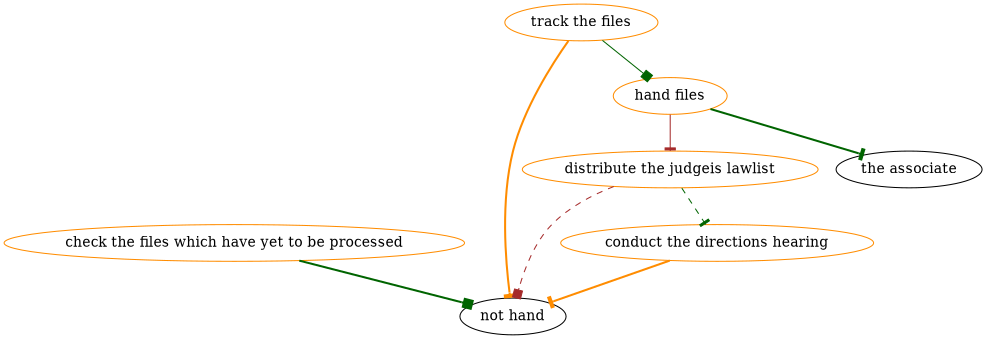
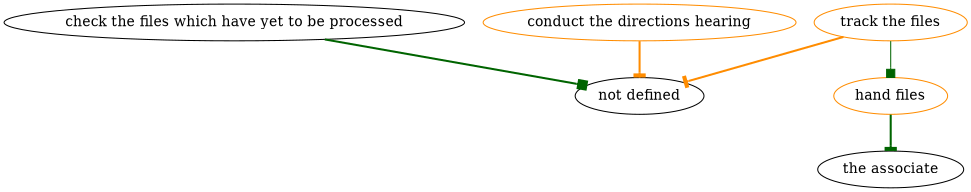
node "distribute the judgeis lawlist": removed
node "check the files which have yet to be processed": color darkorange -> black
node "not hand": label "not hand" -> "not defined"
